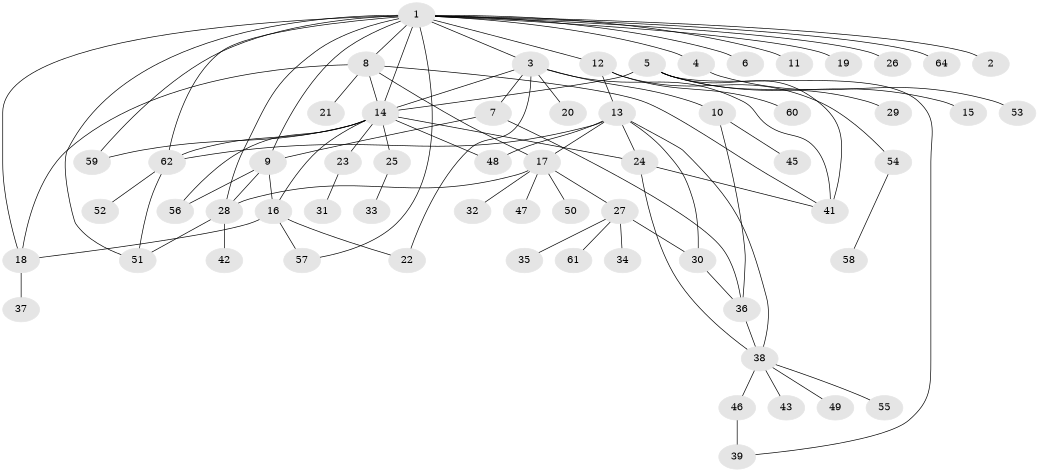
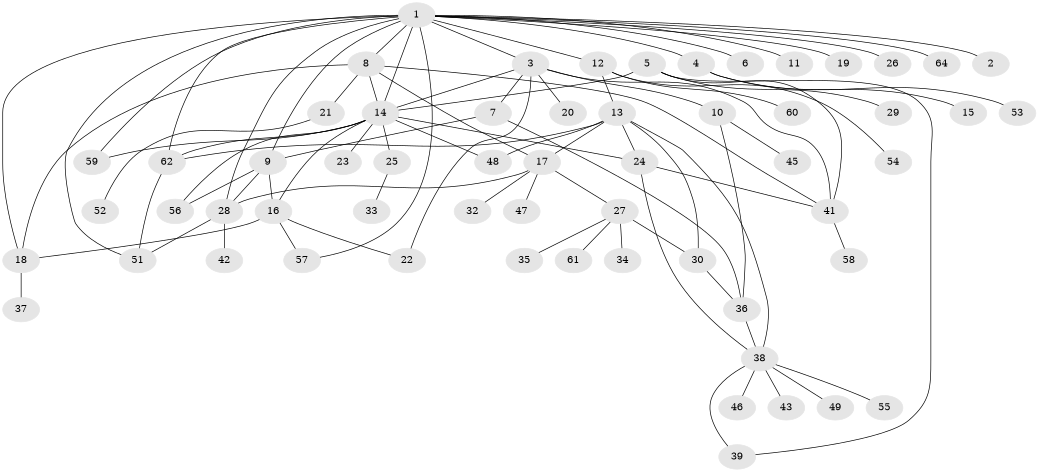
edge "5" -- "15": now "4" -- "15"
edge "62" -- "52": now "21" -- "52"
node "31": removed
node "50": removed
edge "54" -- "58": now "41" -- "58"
edge "46" -- "39": now "38" -- "39"
